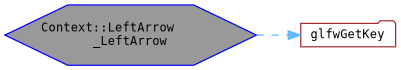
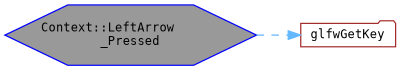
node "Context::LeftArrow _LeftArrow": label "Context::LeftArrow _LeftArrow" -> "Context::LeftArrow _Pressed"
